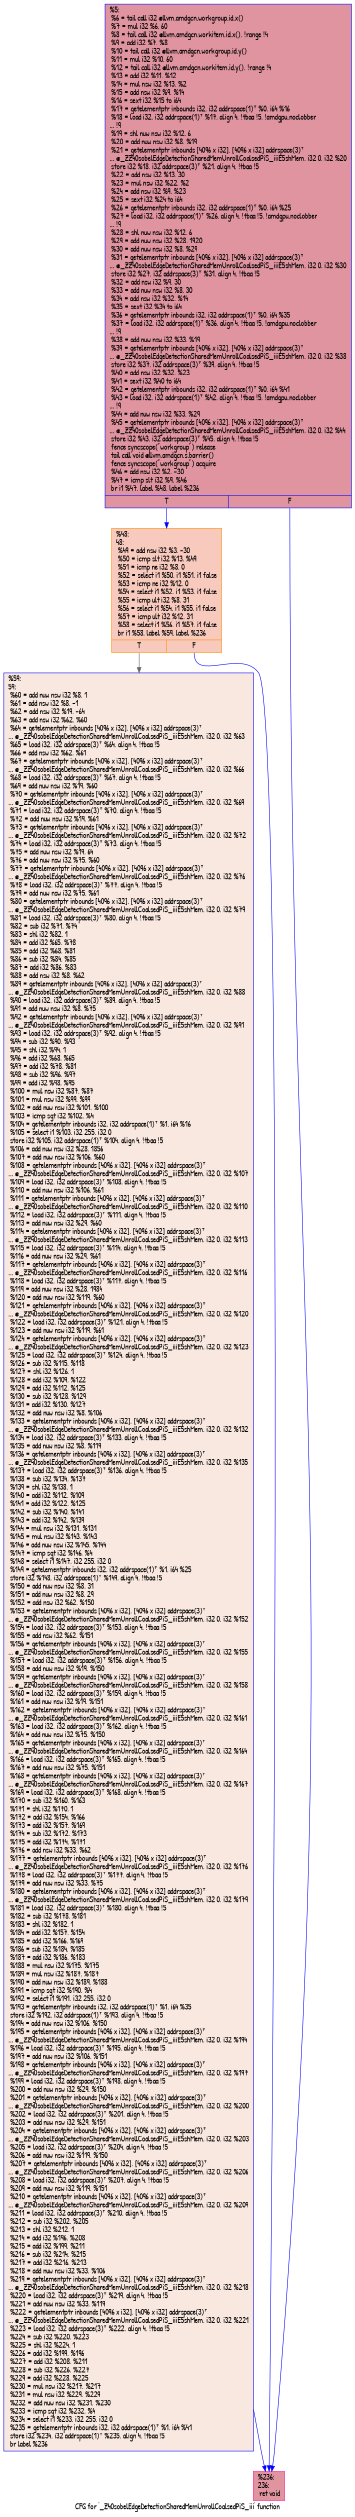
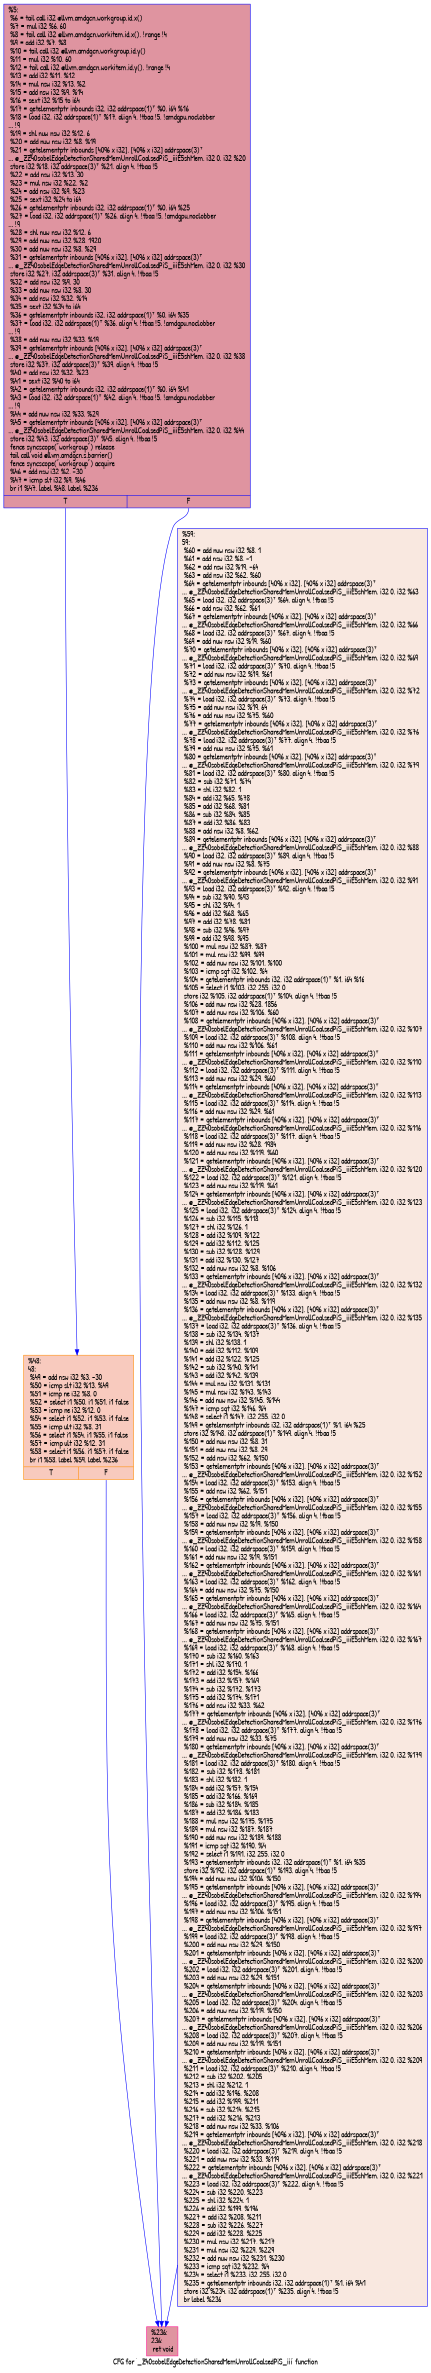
edge "%48:" -> "%59:": removed
